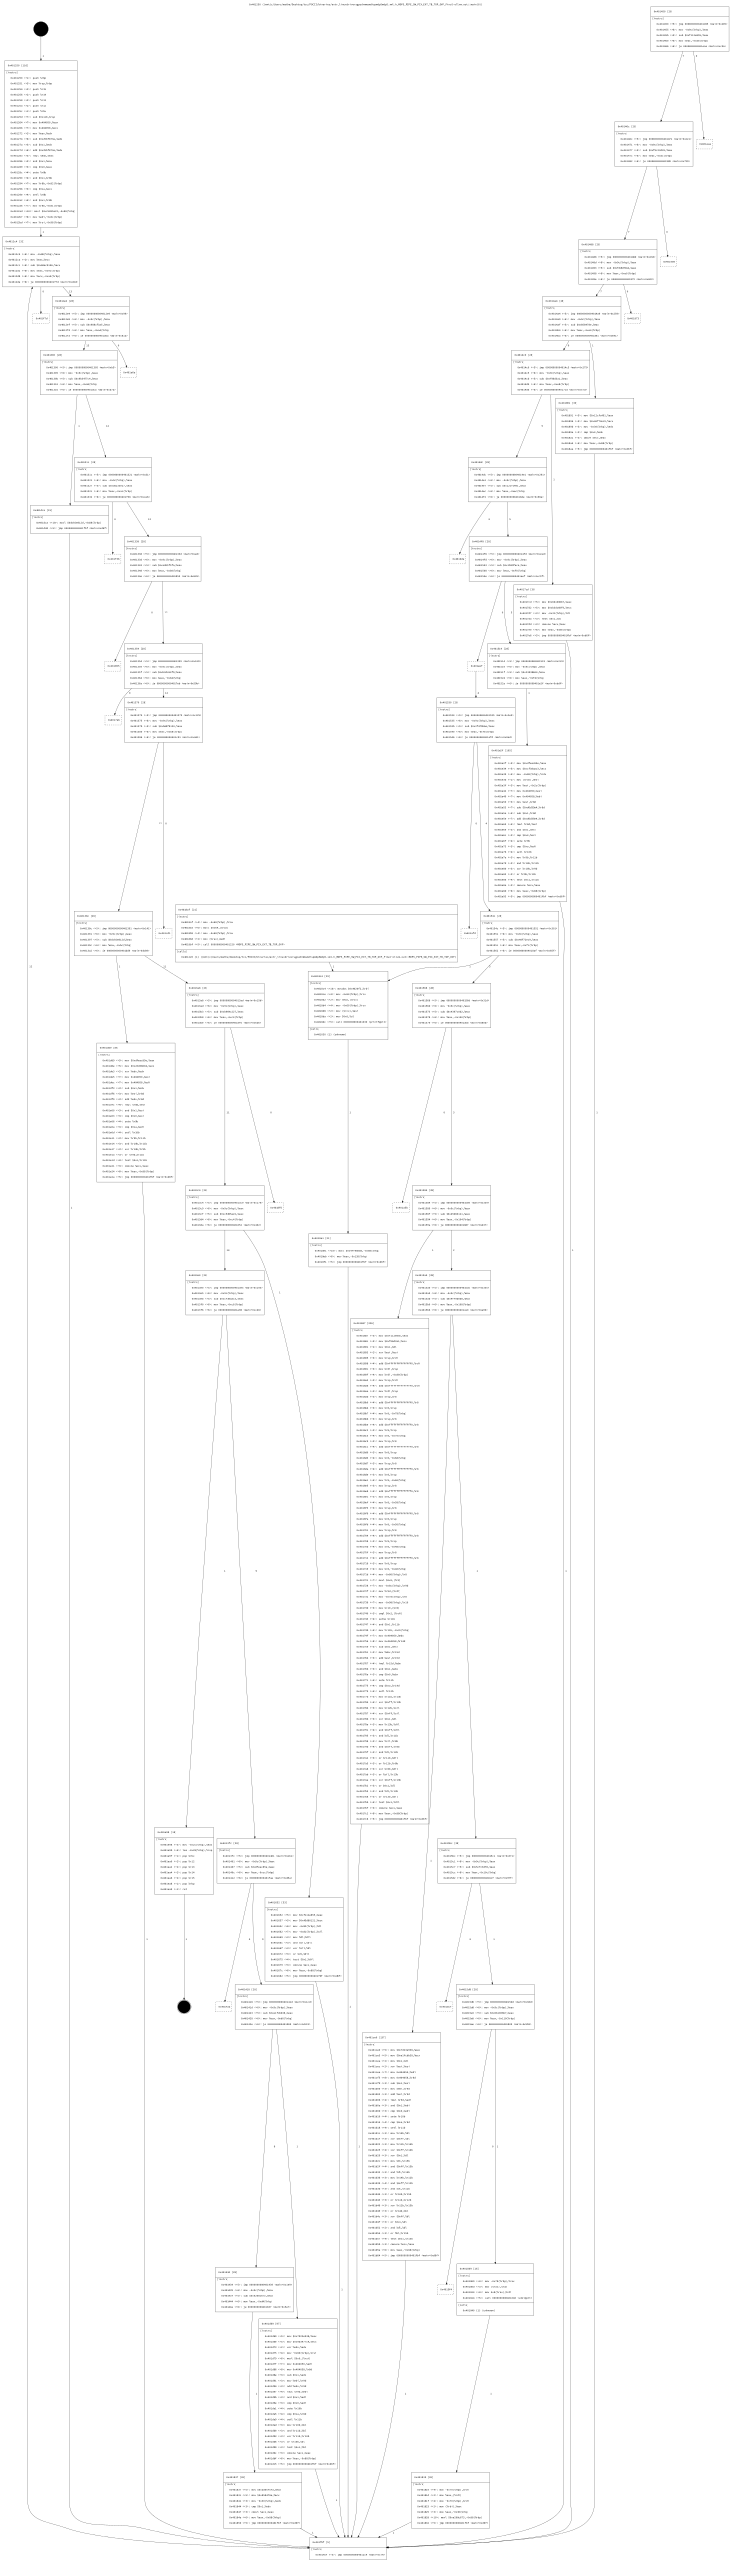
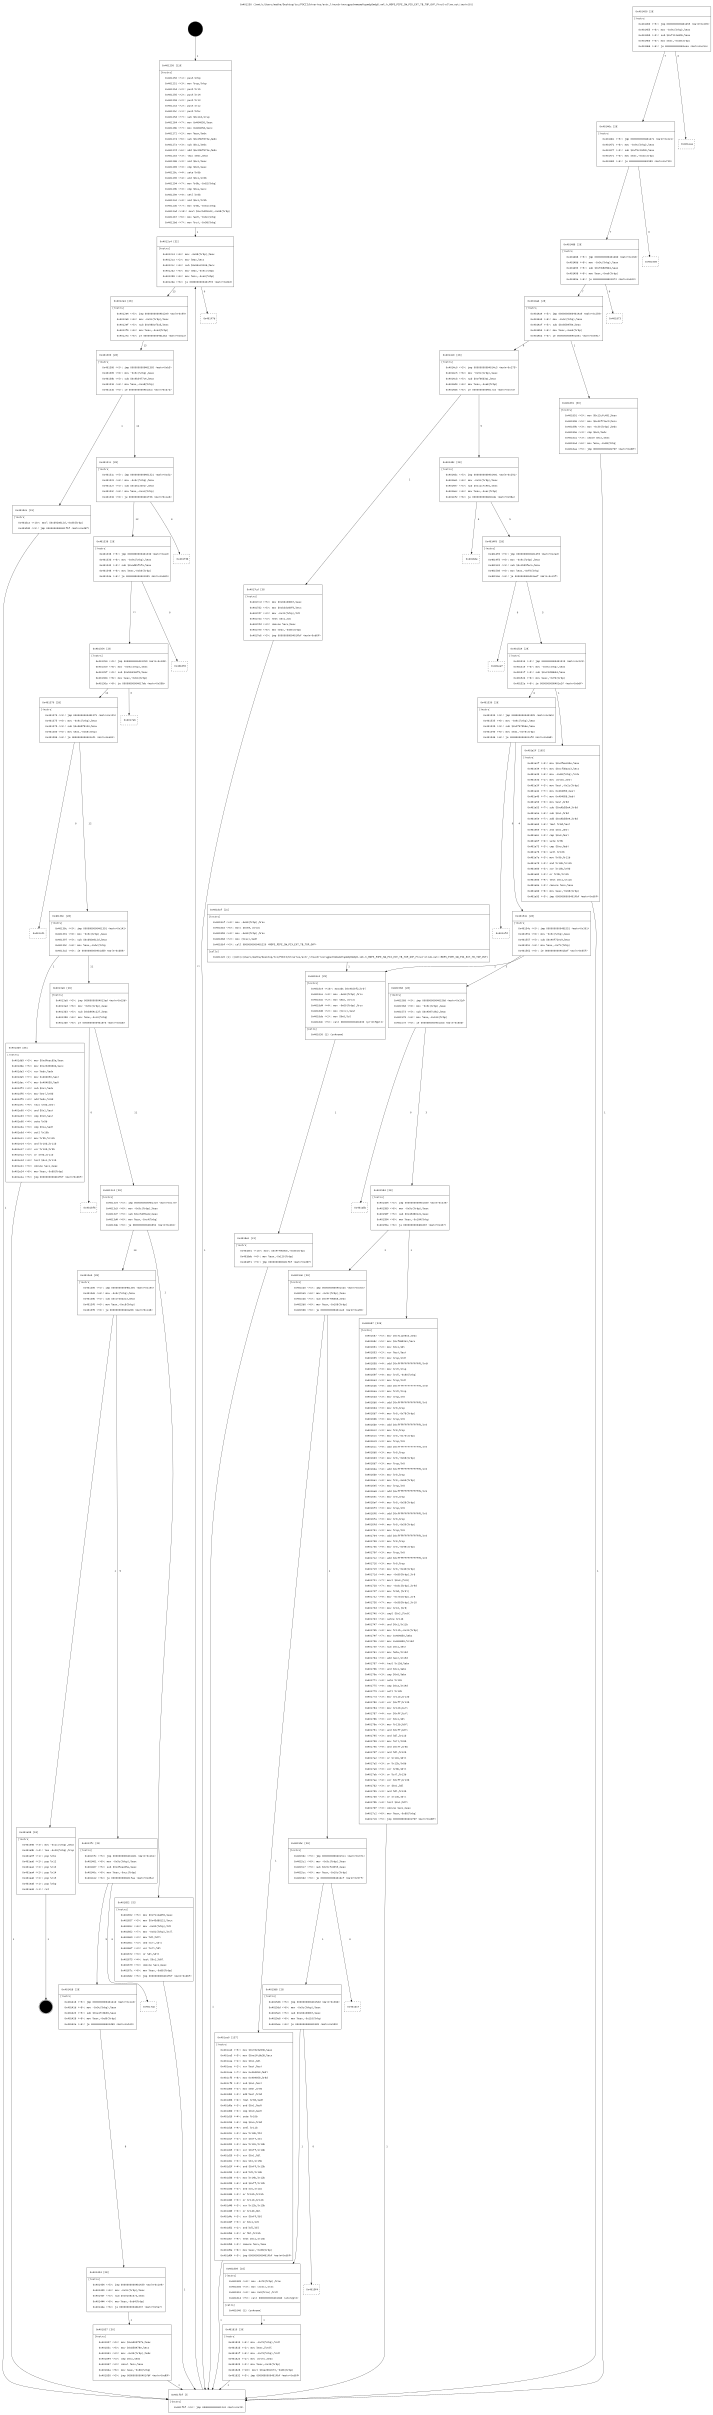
node "0x401a6a": removed
edge "0x401eef" -> "0x401530 [28]": now "0x401514 [28]" -> "0x401530 [28]"
node "0x401d69 [97]": removed
